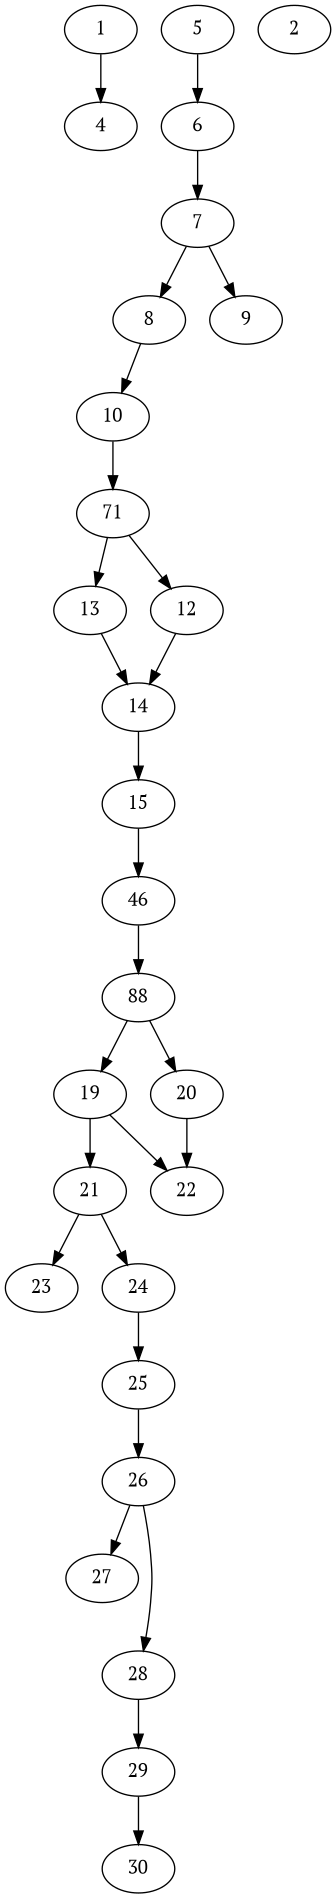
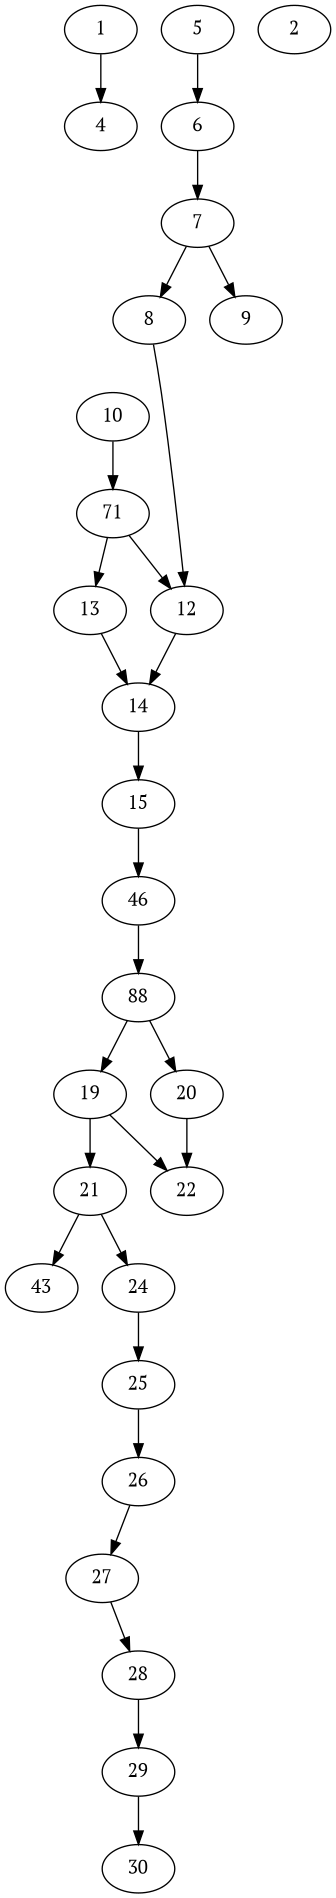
edge "8" -> "10": now "8" -> "12"
node "23": label "23" -> "43"
edge "26" -> "28": now "27" -> "28"
